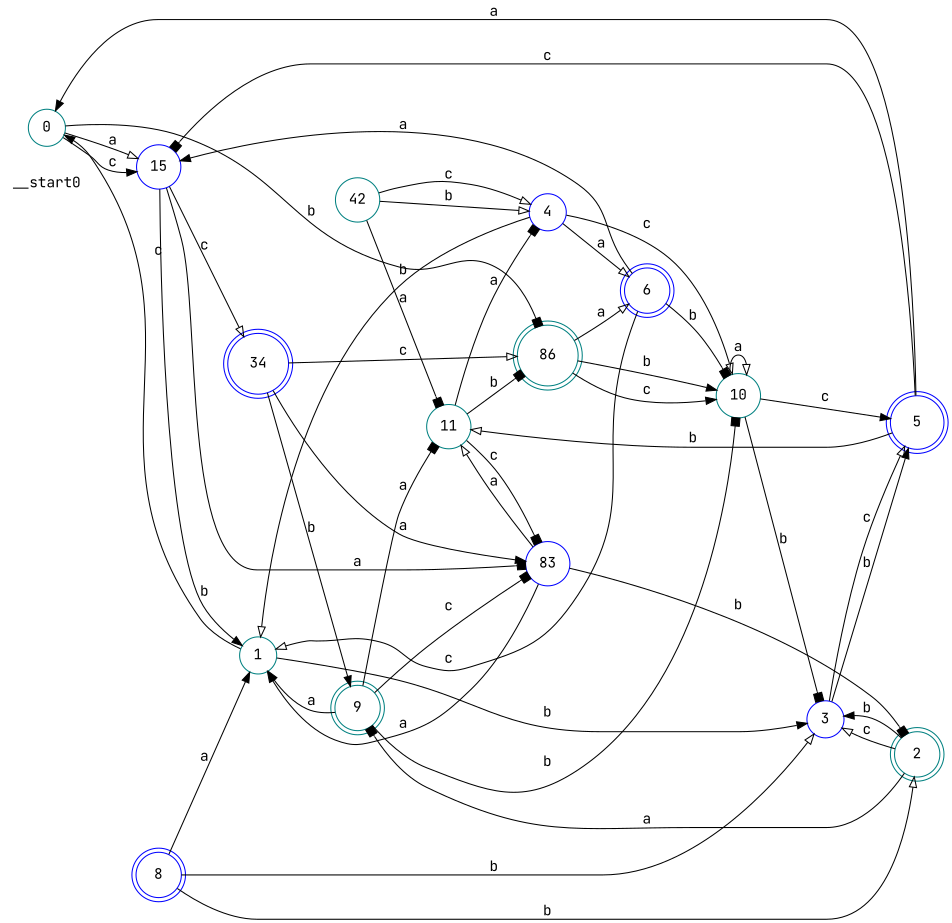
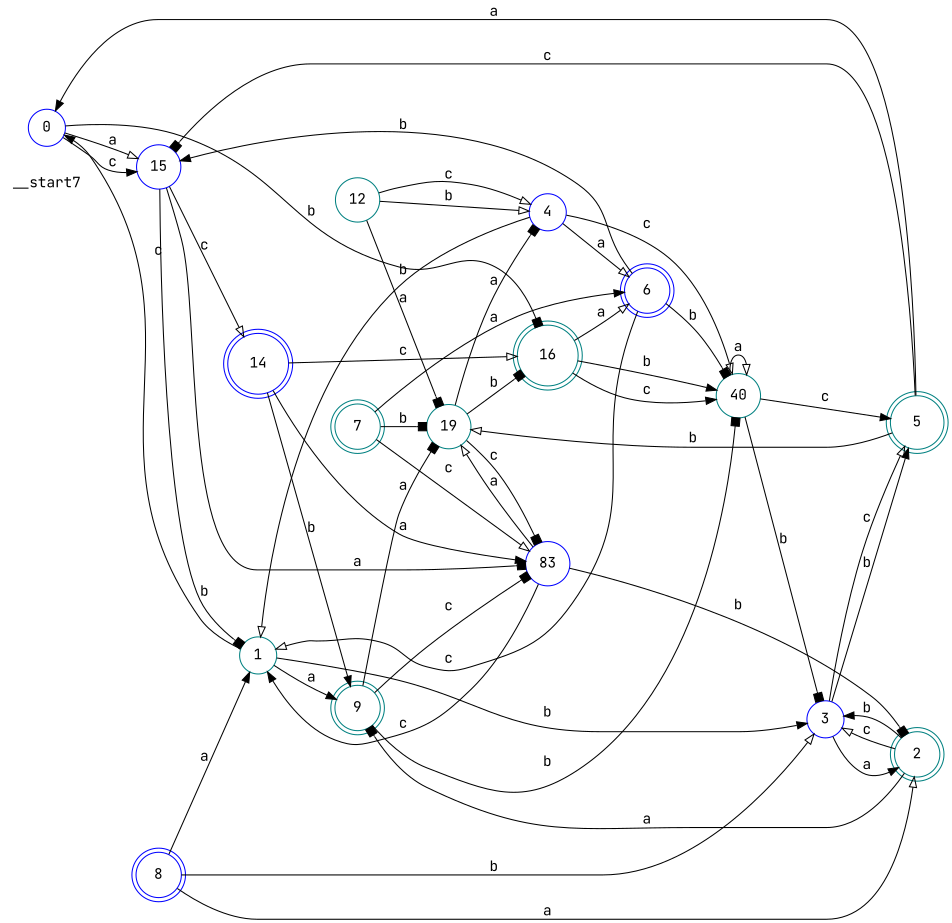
edge "6" -> "15": label "a" -> "b"
node "0": color teal -> blue
node "__start0": label "__start0" -> "__start7"
node "42": label "42" -> "12"
node "86": label "86" -> "16"
node "34": label "34" -> "14"
node "10": label "10" -> "40"
edge "15" -> "1": arrowhead normal -> box
node "5": color blue -> teal
node "7": added
node "11": label "11" -> "19"
edge "9" -> "1": reversed
edge "83" -> "1": label "a" -> "c"
edge "3" -> "2": added, label "a"
edge "8" -> "2": label "b" -> "a"
